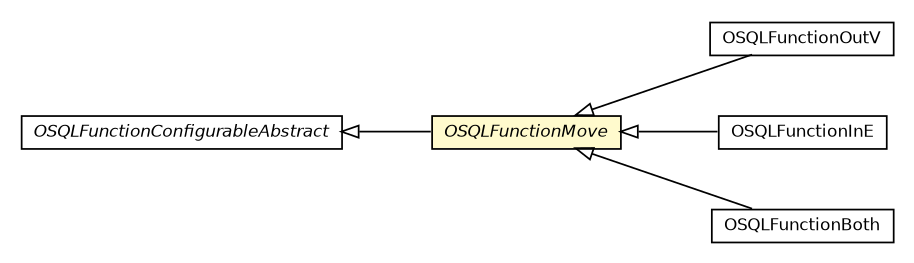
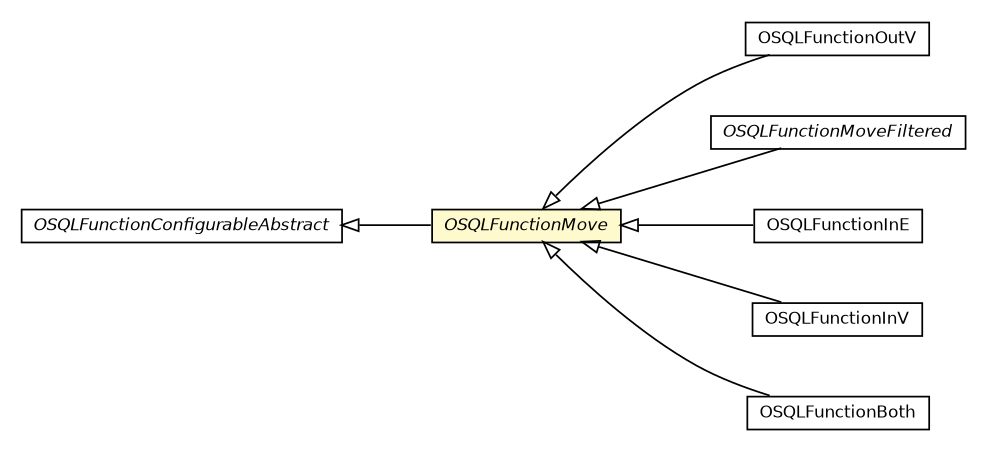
node "OSQLFunctionMoveFiltered": added
node "OSQLFunctionInV": added
